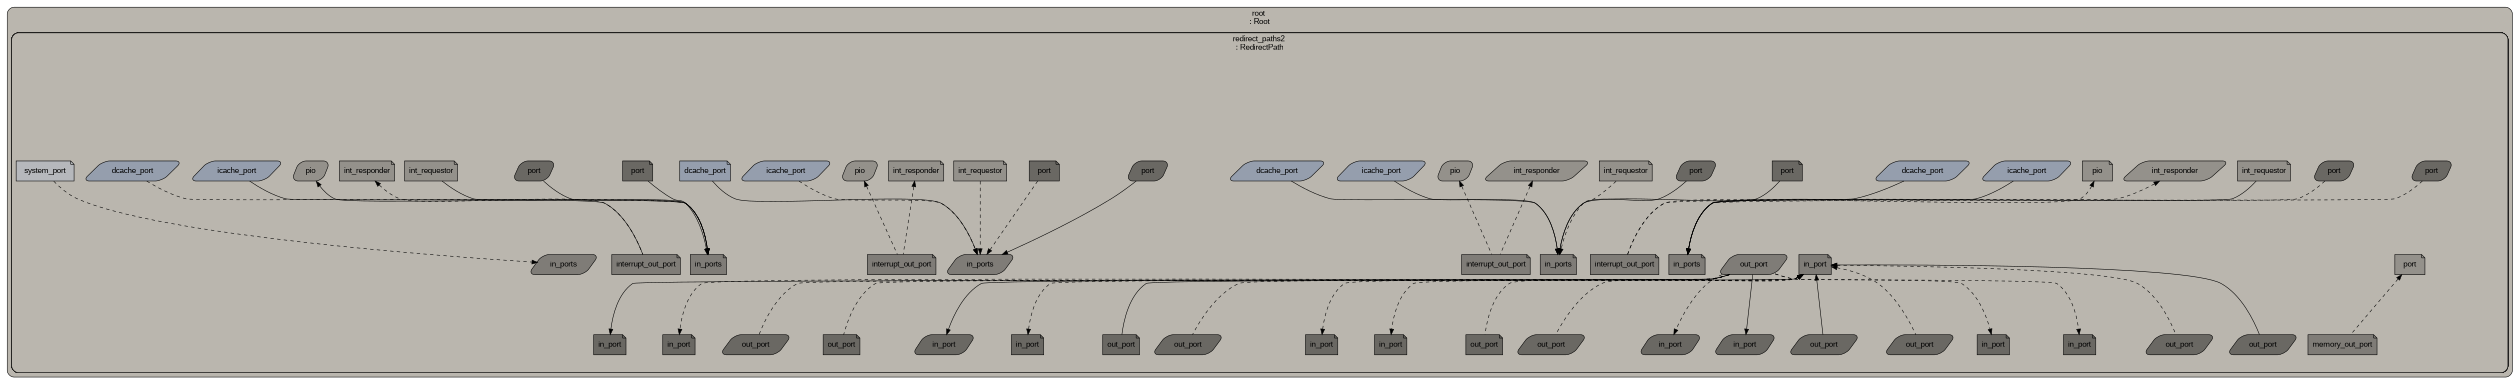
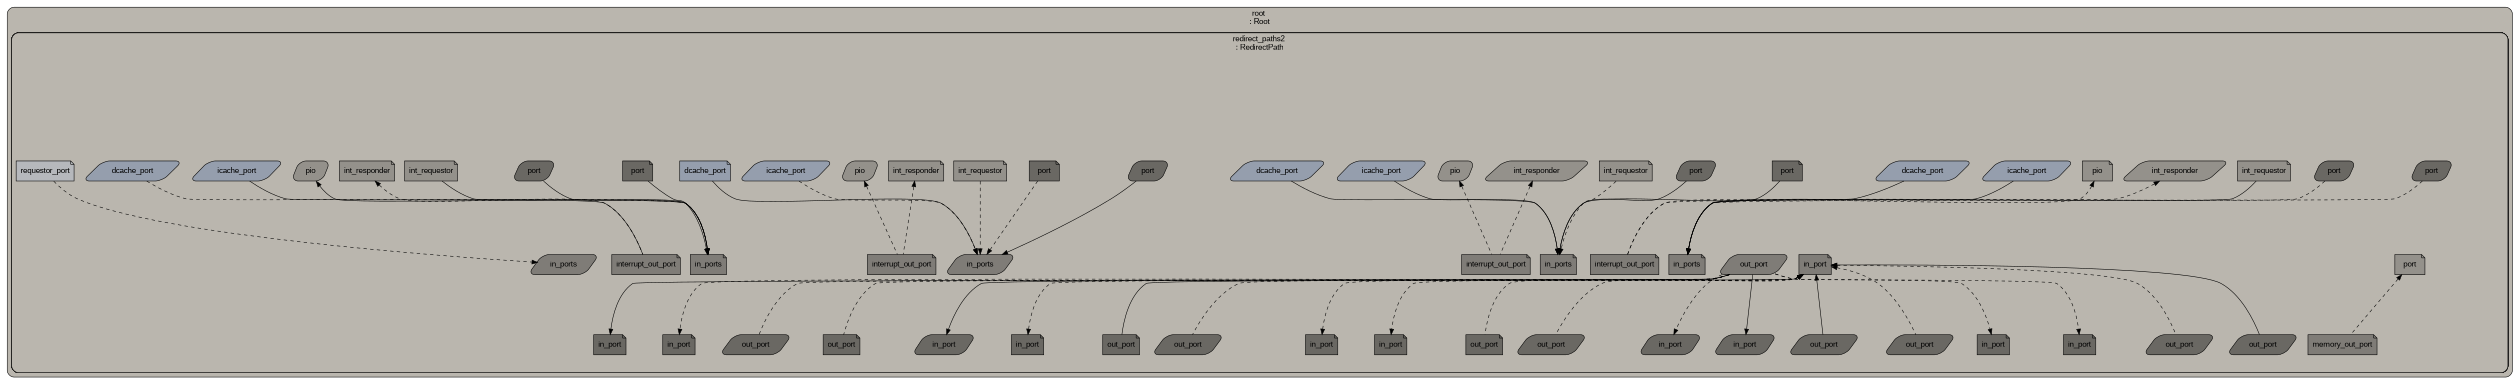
node "system_port": label "system_port" -> "requestor_port"
